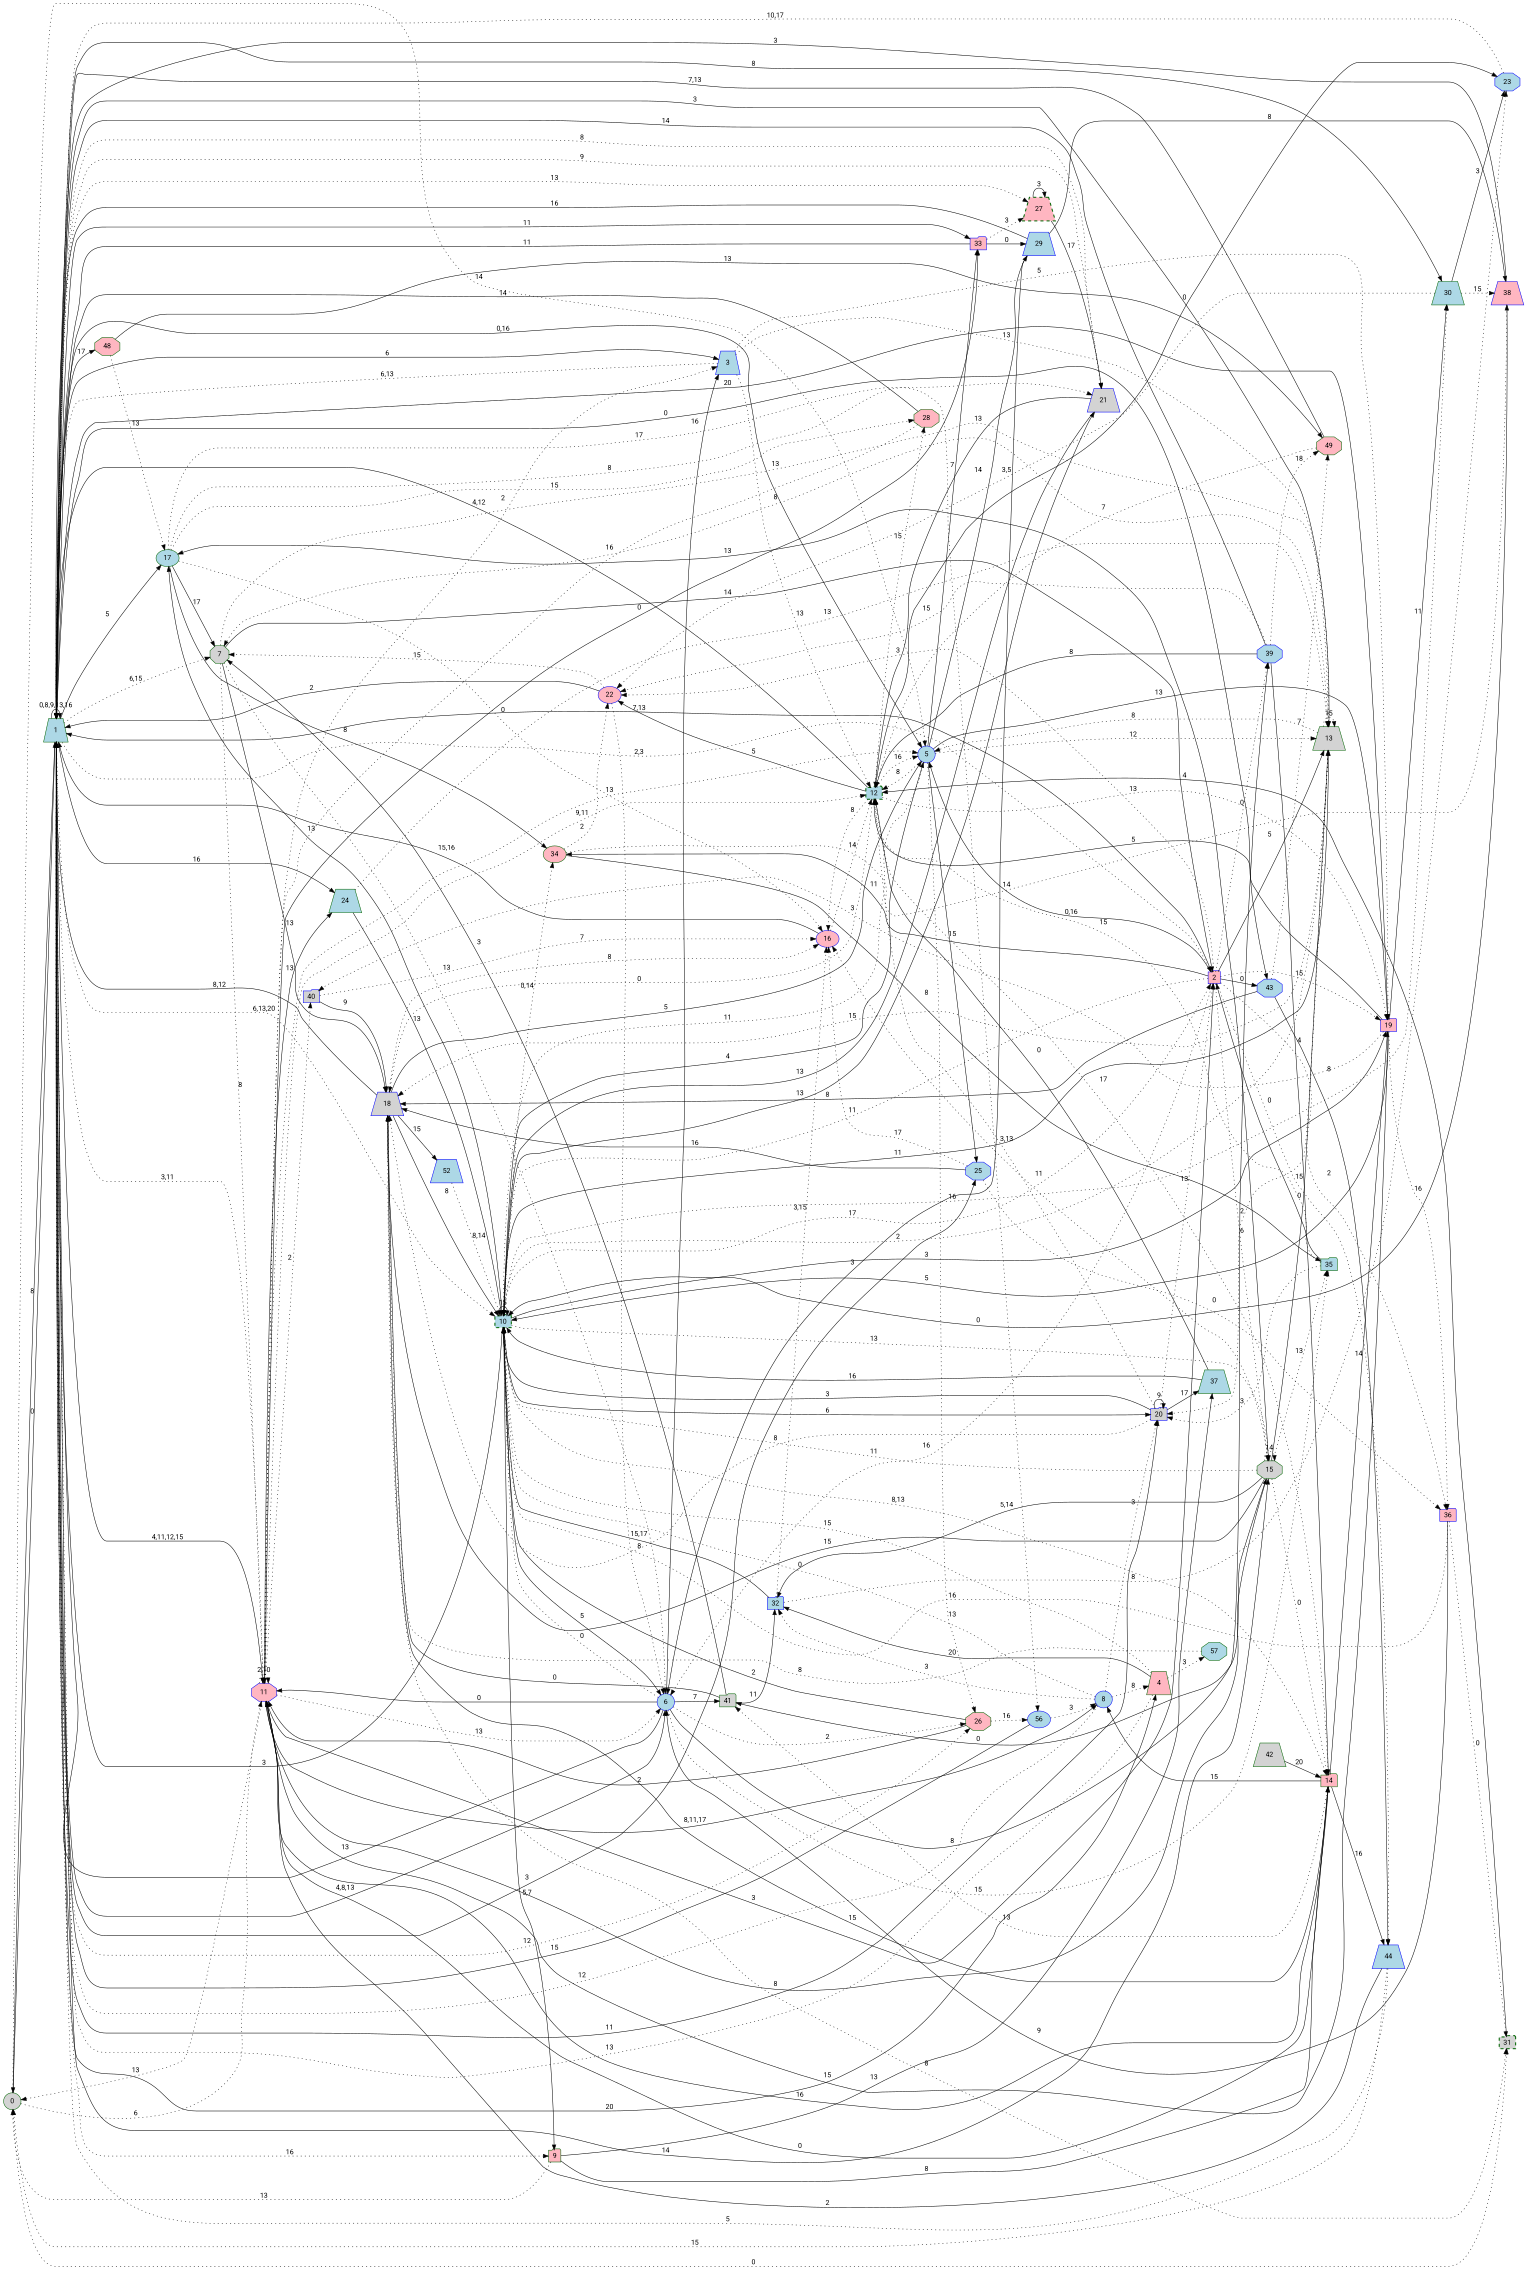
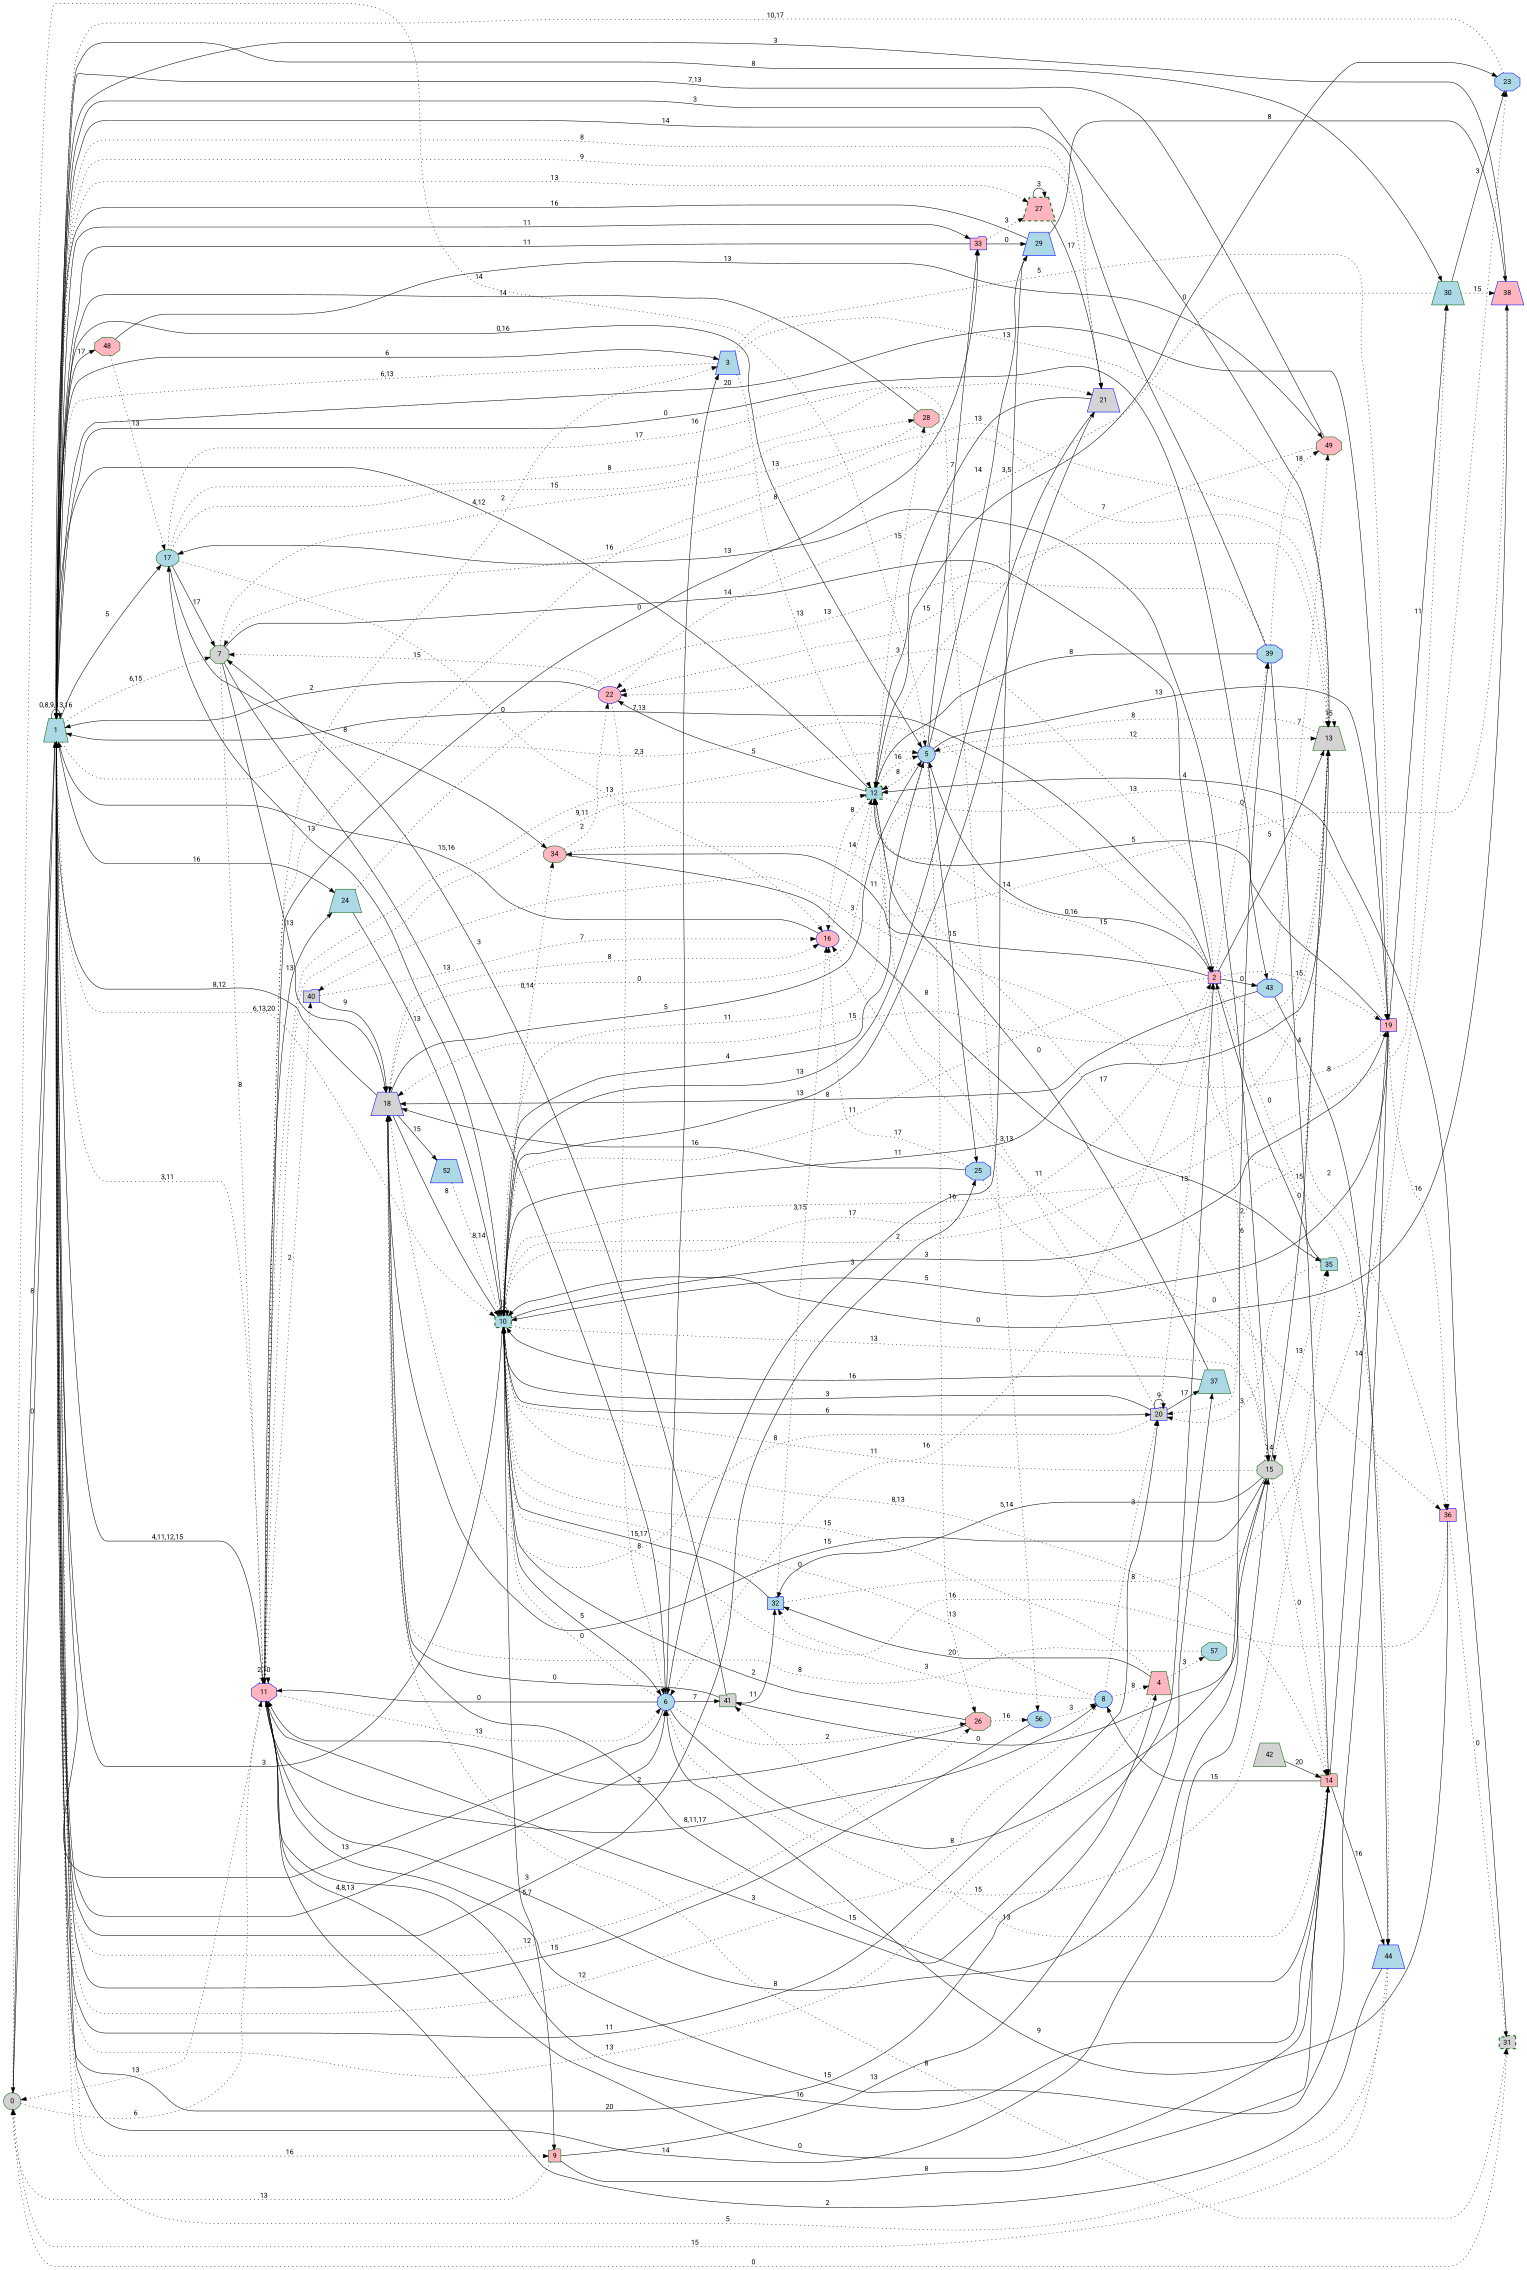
edge "7" -> "6": style dotted -> solid
